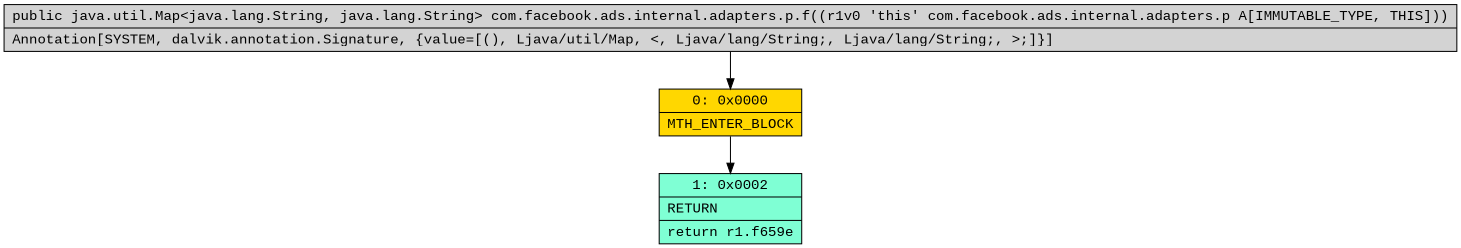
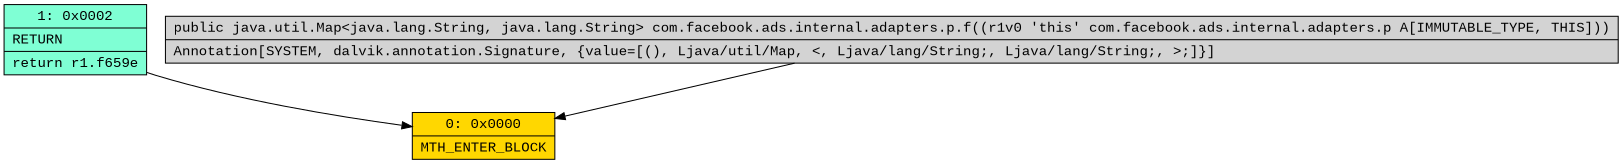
edge "0: 0x0000" -> "1: 0x0002": reversed
